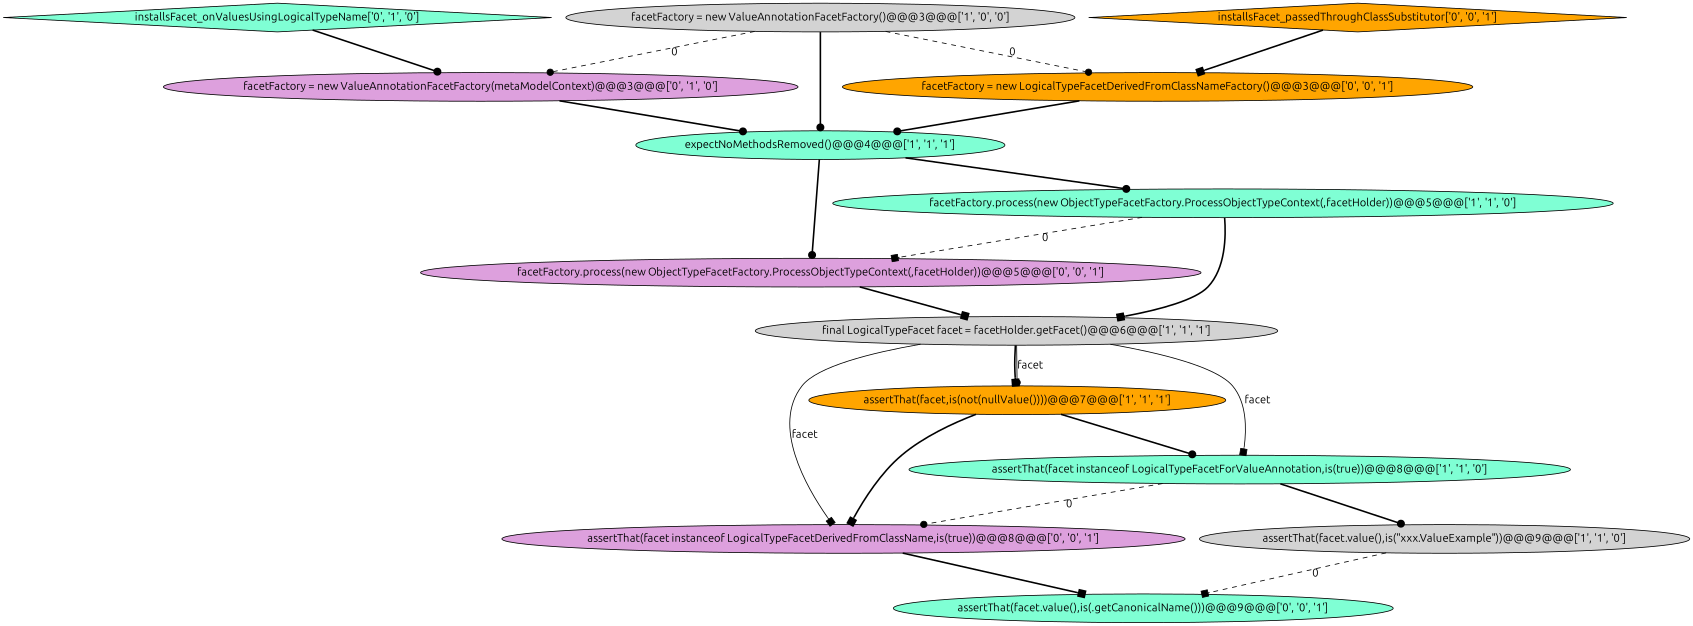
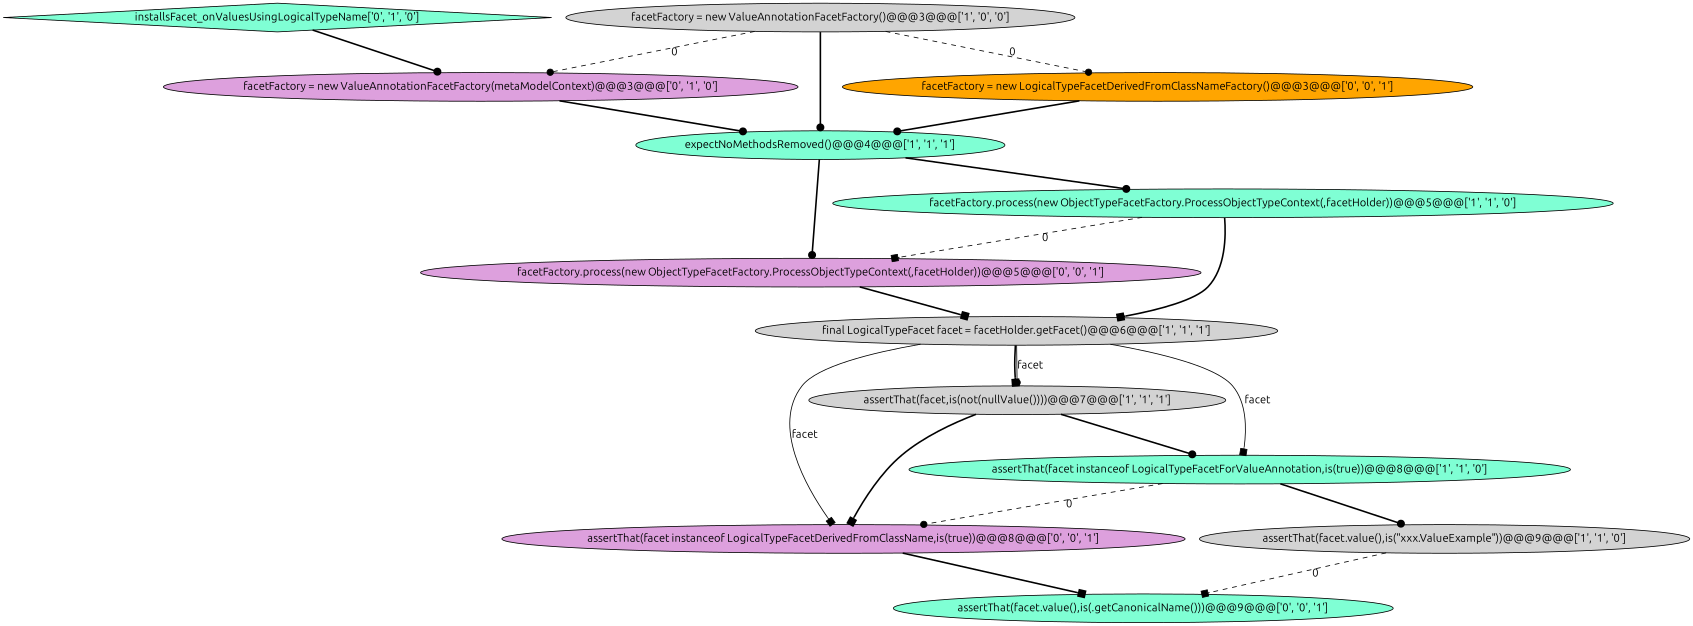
node "installsFacet_passedThroughClassSubstitutor['0', '0', '1']": removed
node "assertThat(facet,is(not(nullValue())))@@@7@@@['1', '1', '1']": fillcolor orange -> lightgrey
